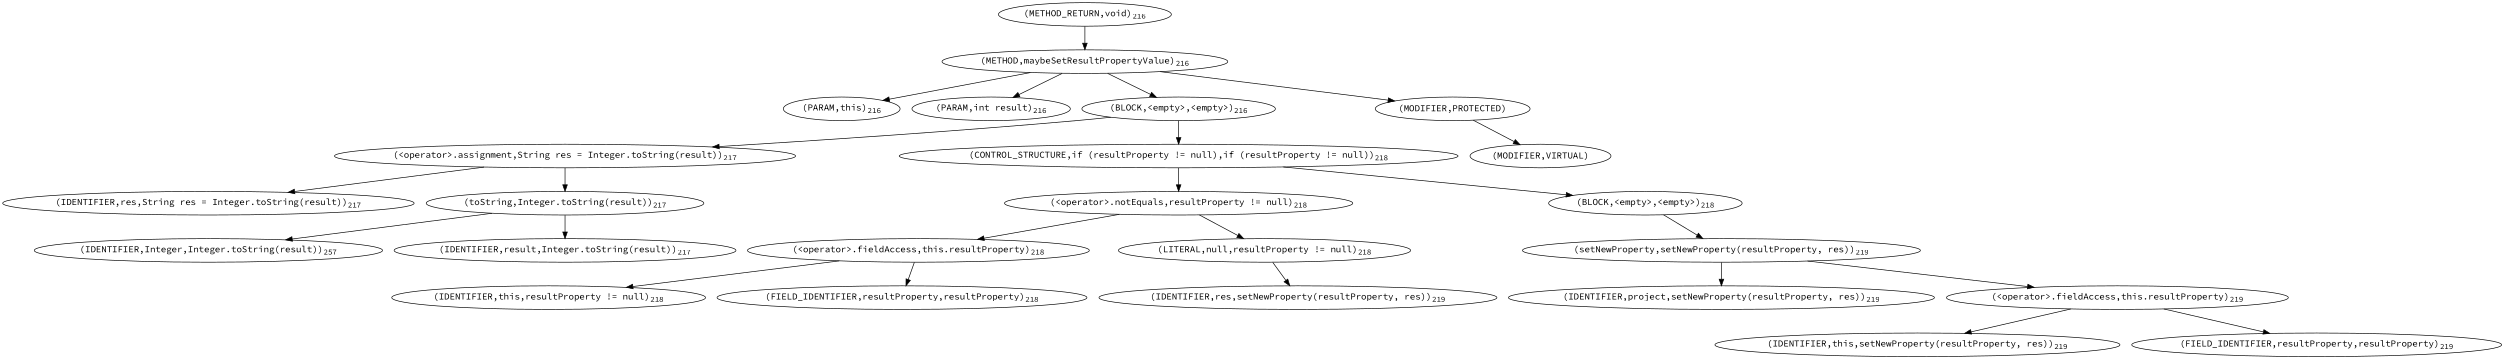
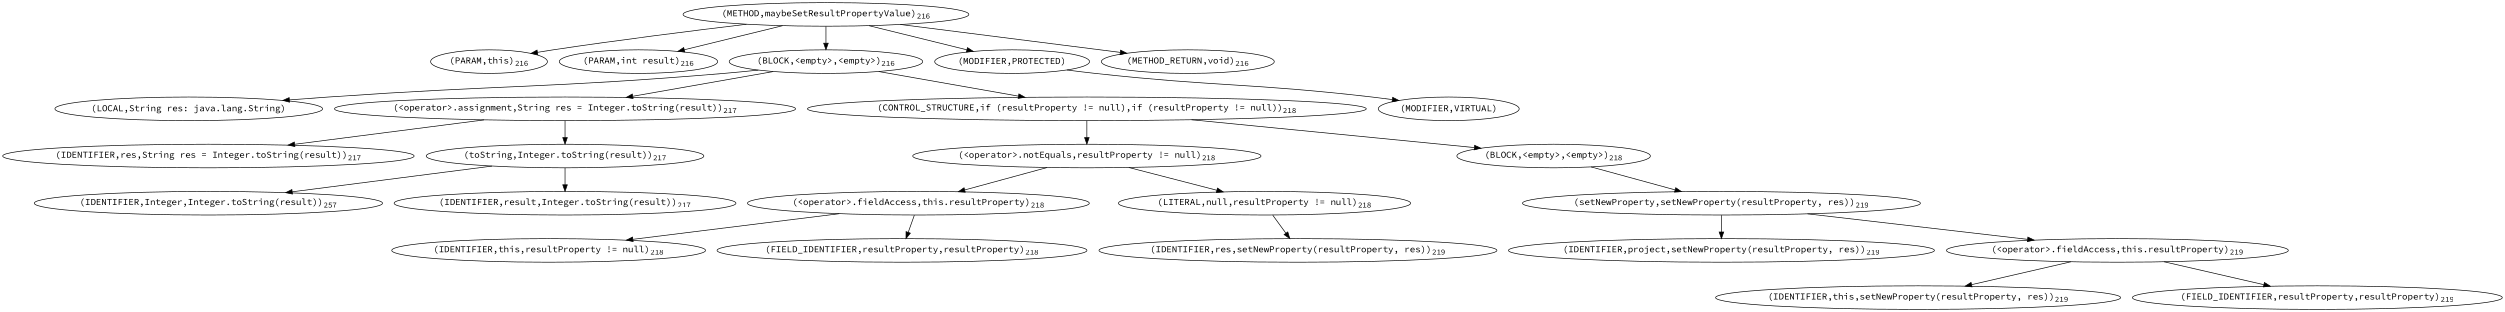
edge "(METHOD_RETURN,void)" -> "(METHOD,maybeSetResultPropertyValue)": reversed
node "(LOCAL,String res: java.lang.String)": added
